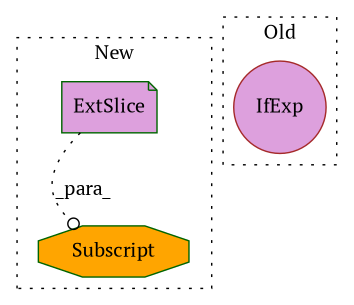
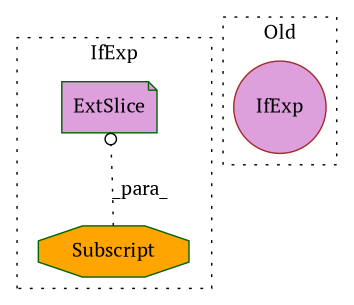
cluster "New": label "New" -> "IfExp"
edge "ExtSlice" -> "Subscript": reversed
